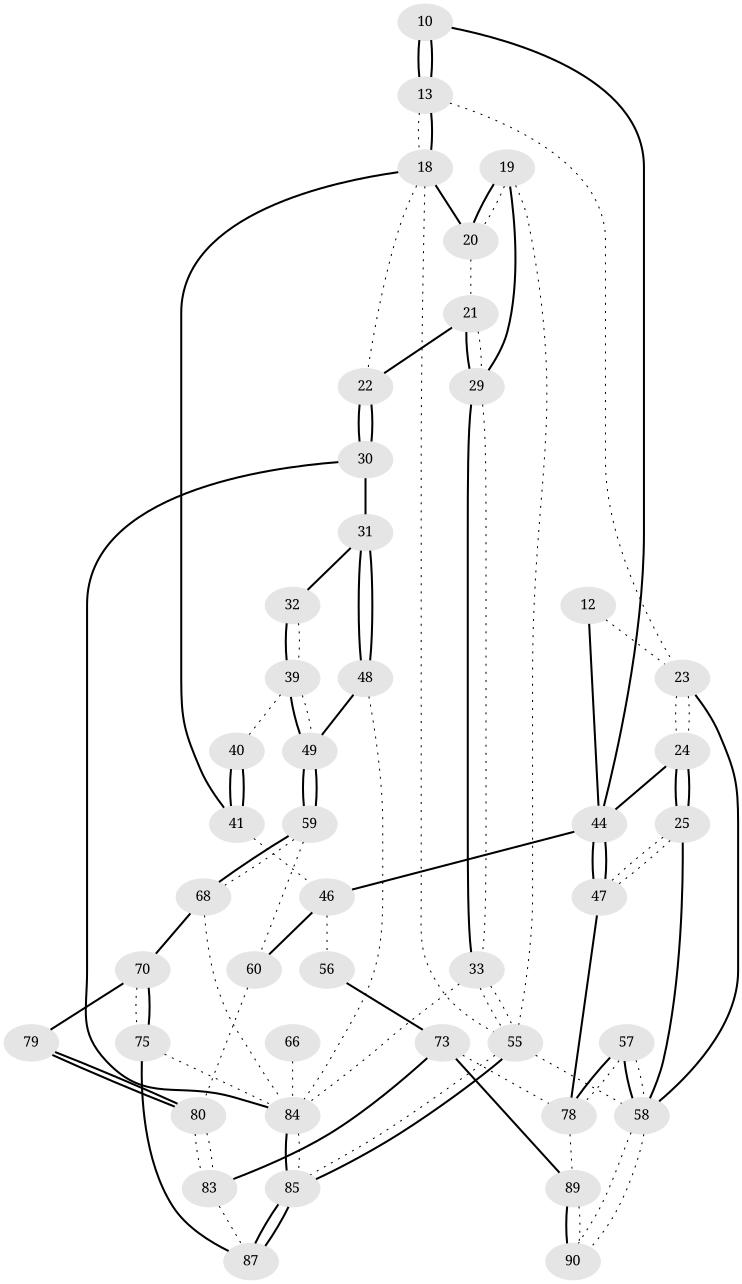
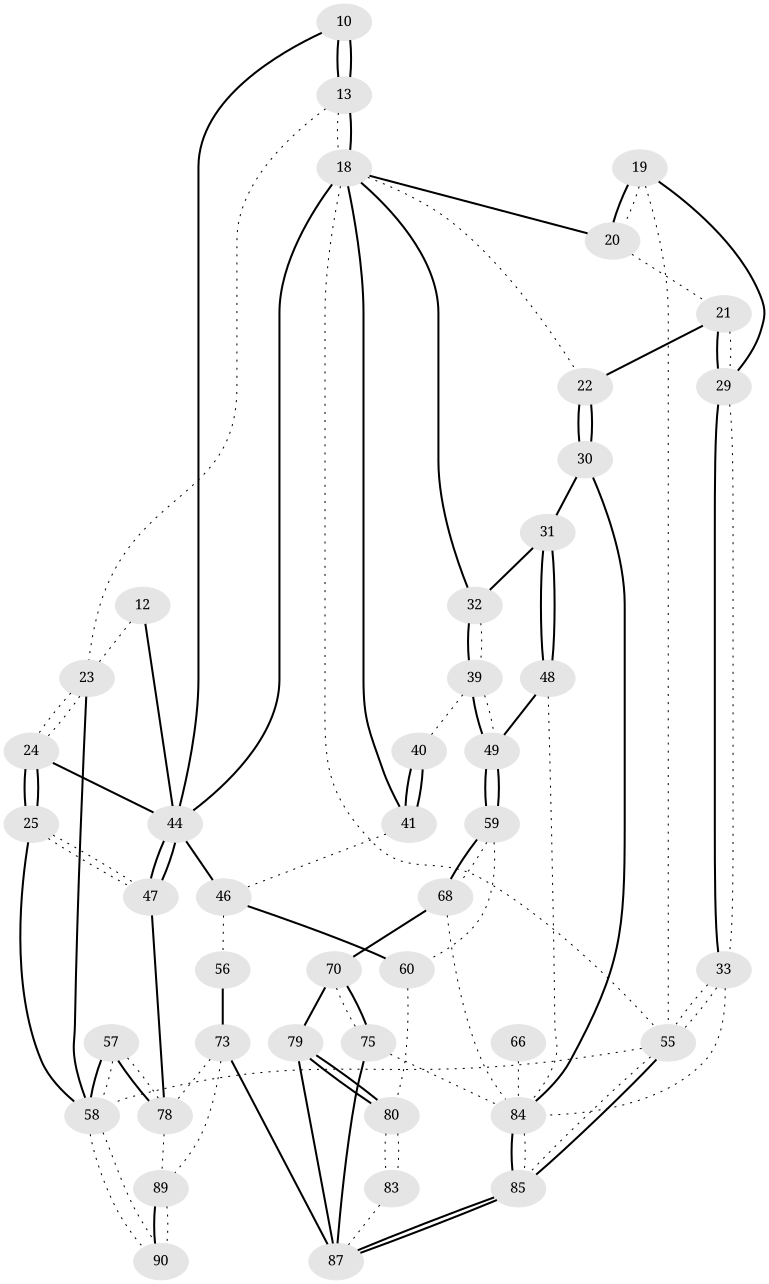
edge "18" -- "32": added
edge "18" -- "44": added
edge "73" -- "89": style bold -> dotted
edge "73" -- "83": now "73" -- "87"
edge "79" -- "87": added
